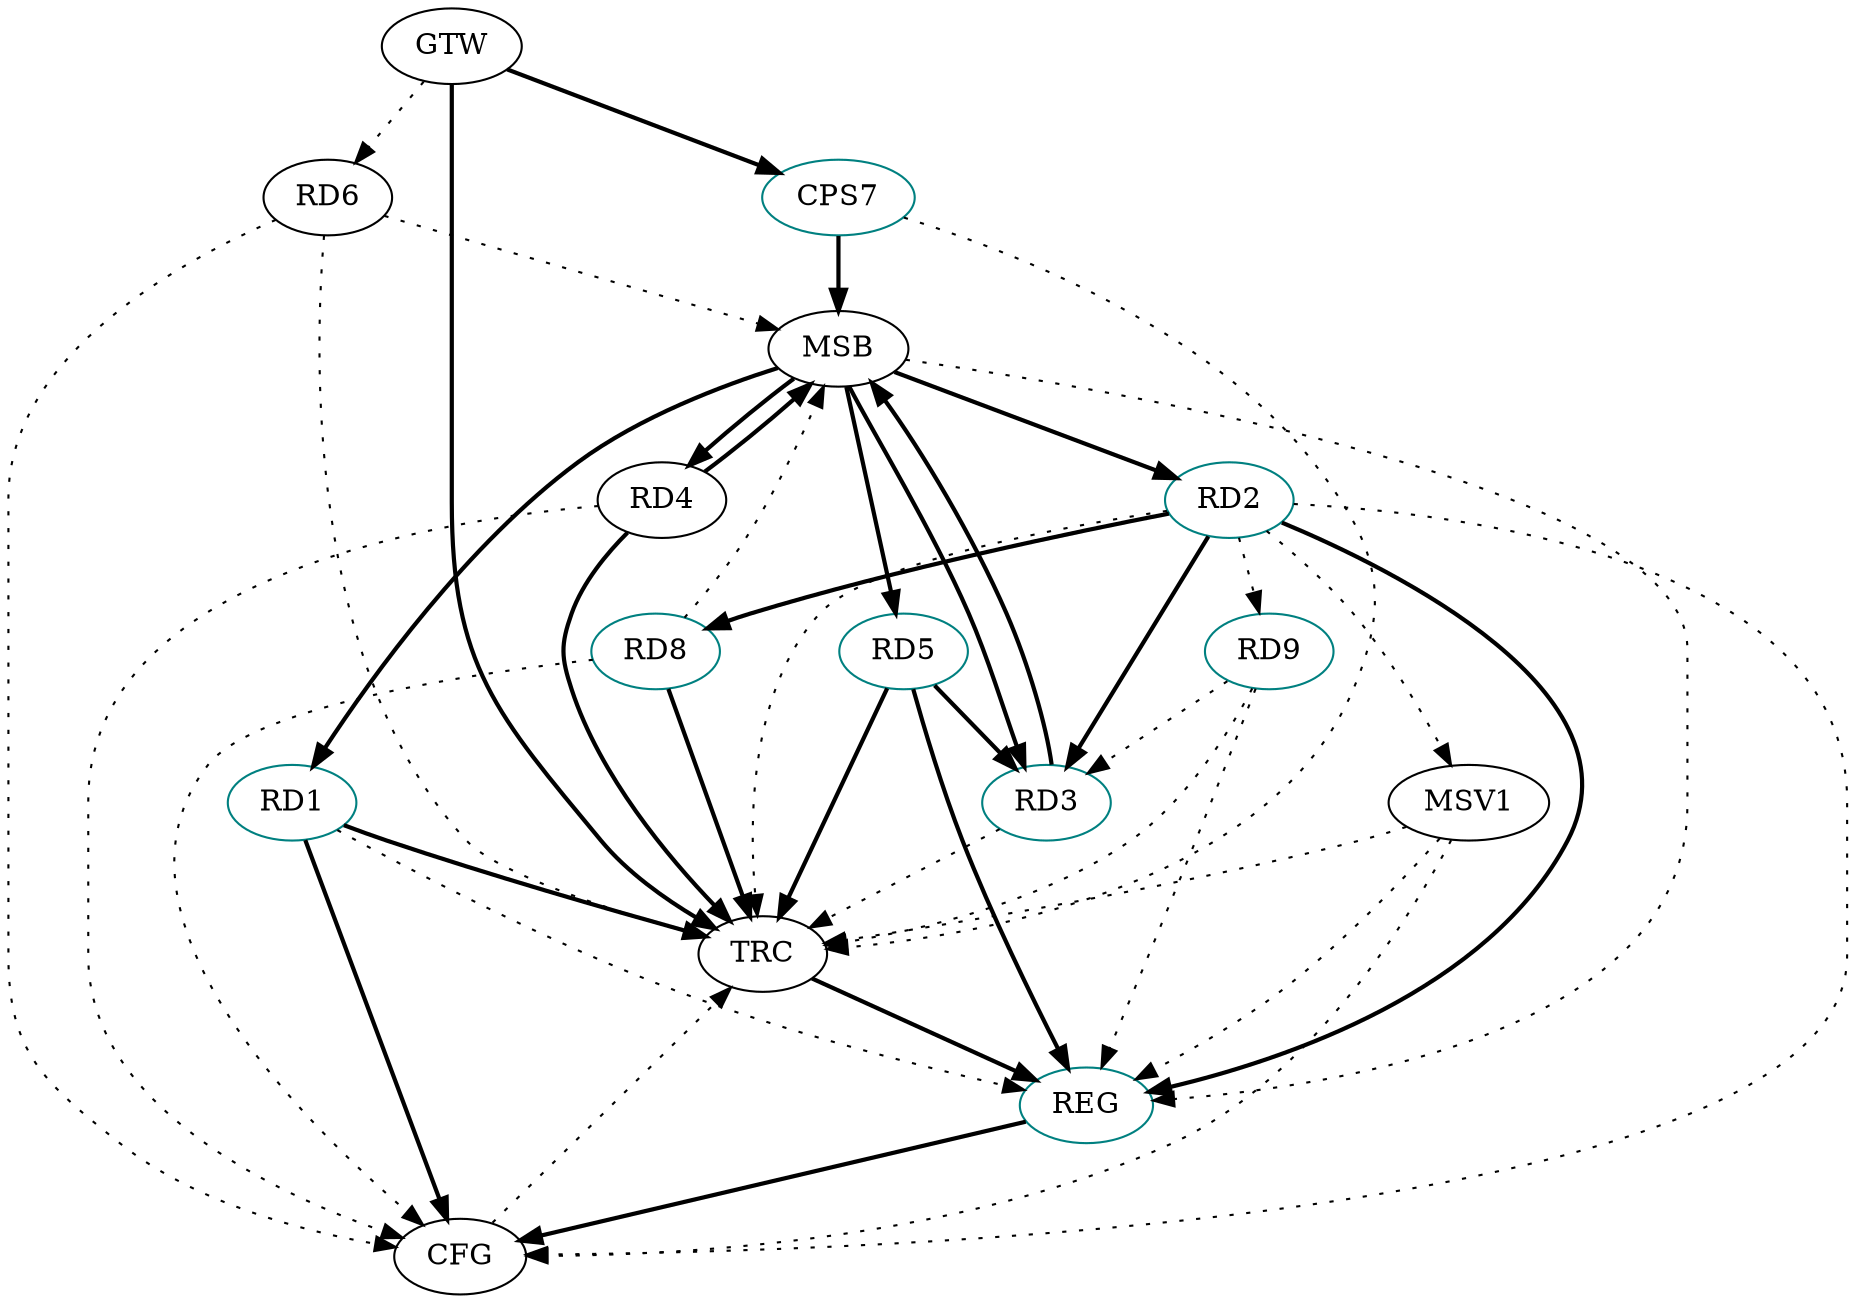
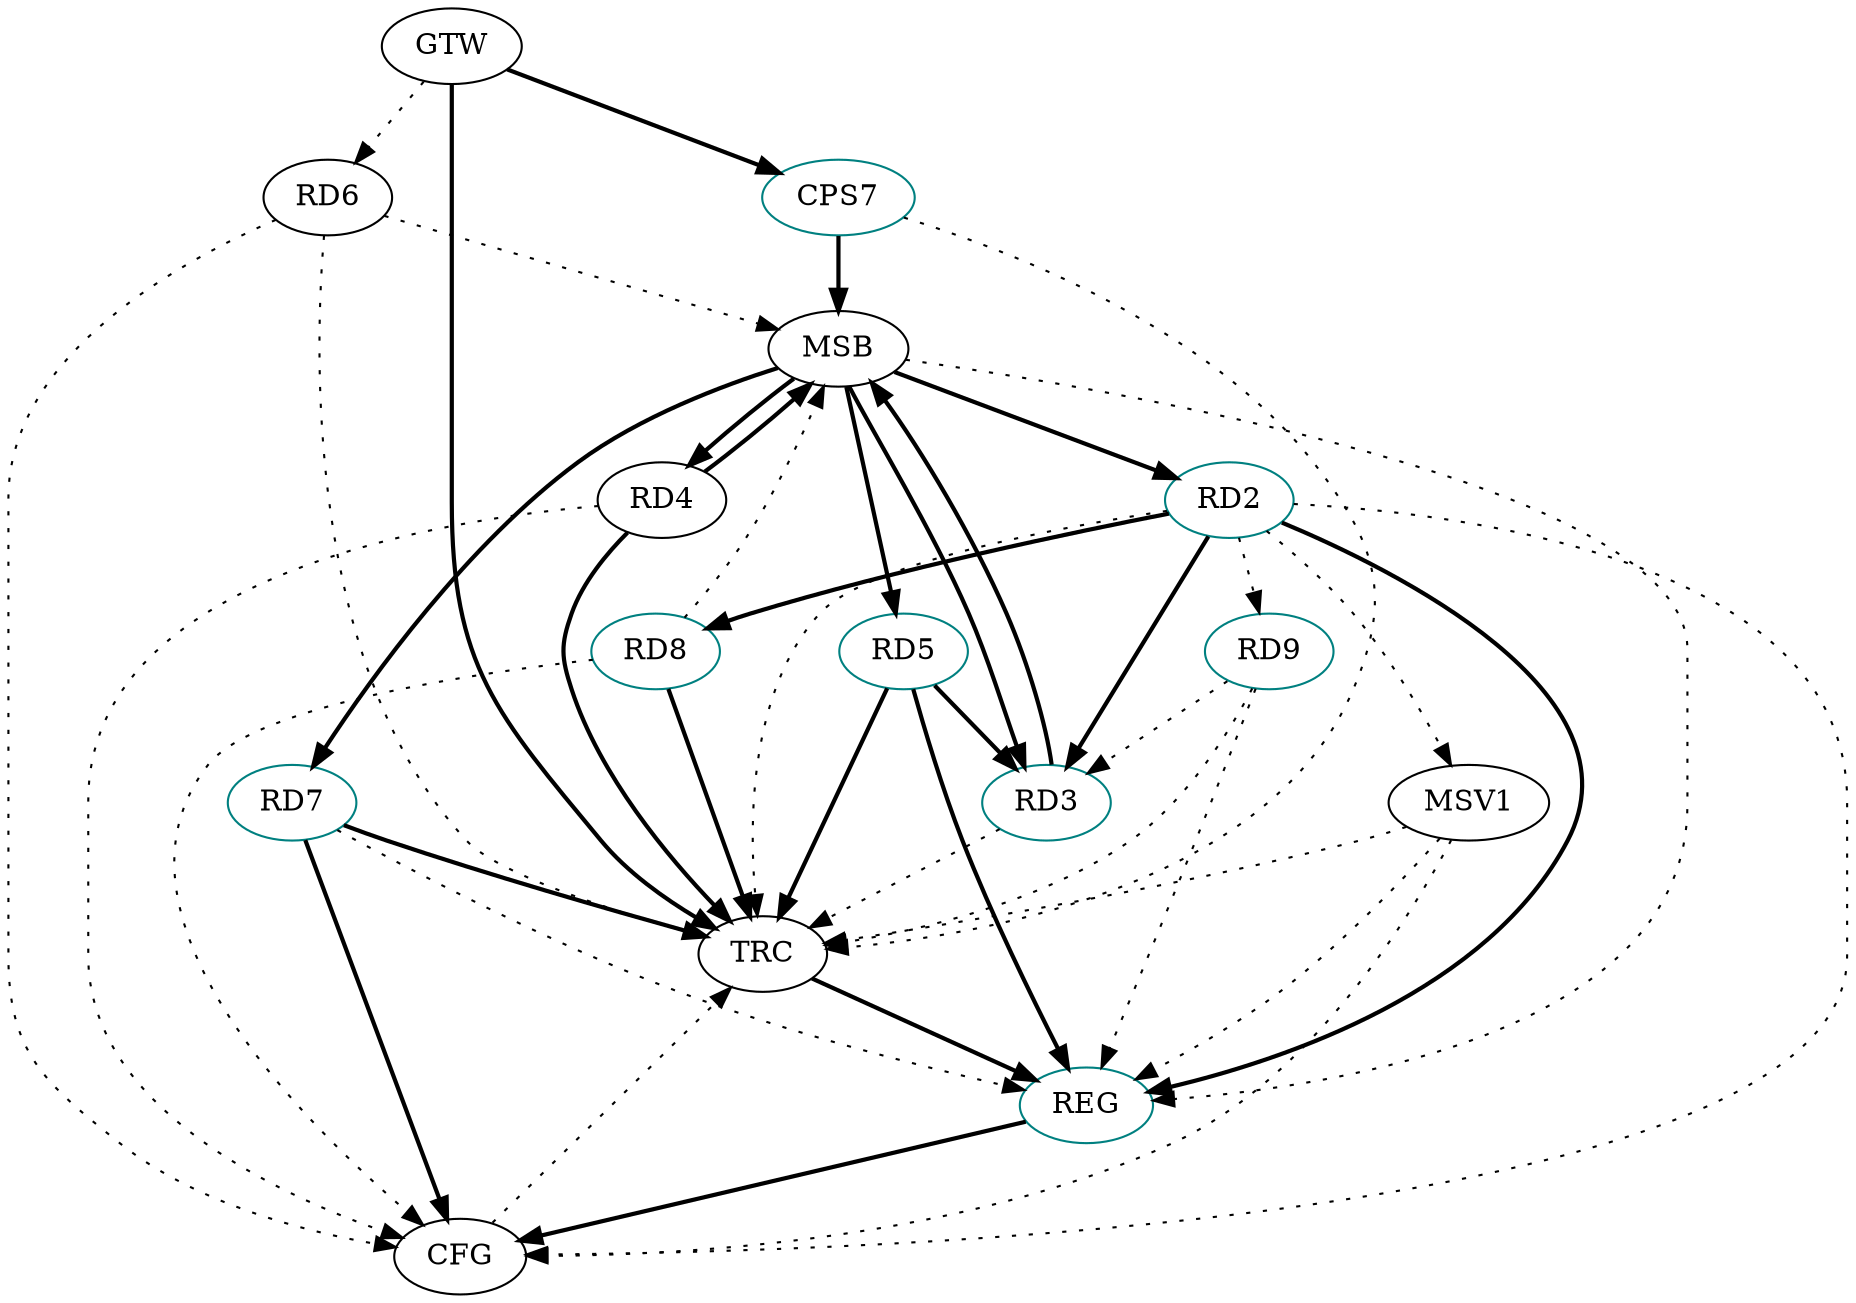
node "RD1": label "RD1" -> "RD7"
